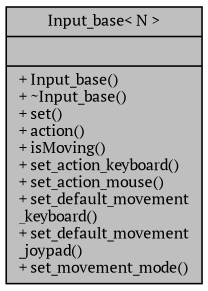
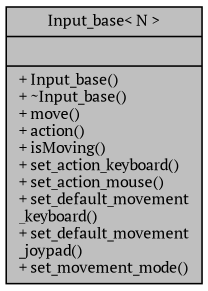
node "Input_base< N >": text "+ set()" -> "+ move()"
